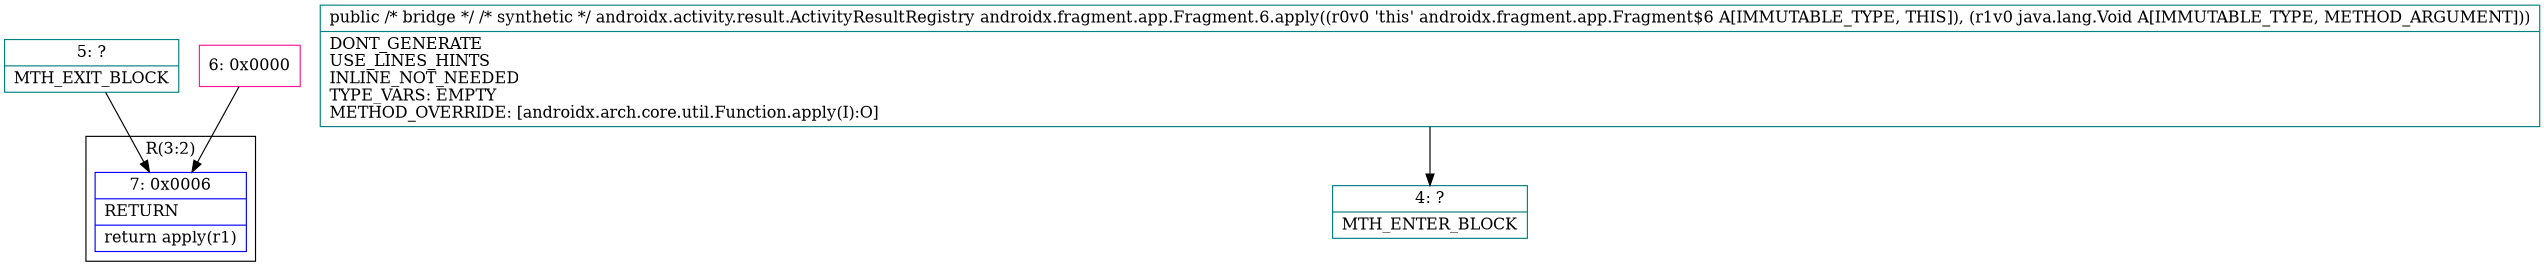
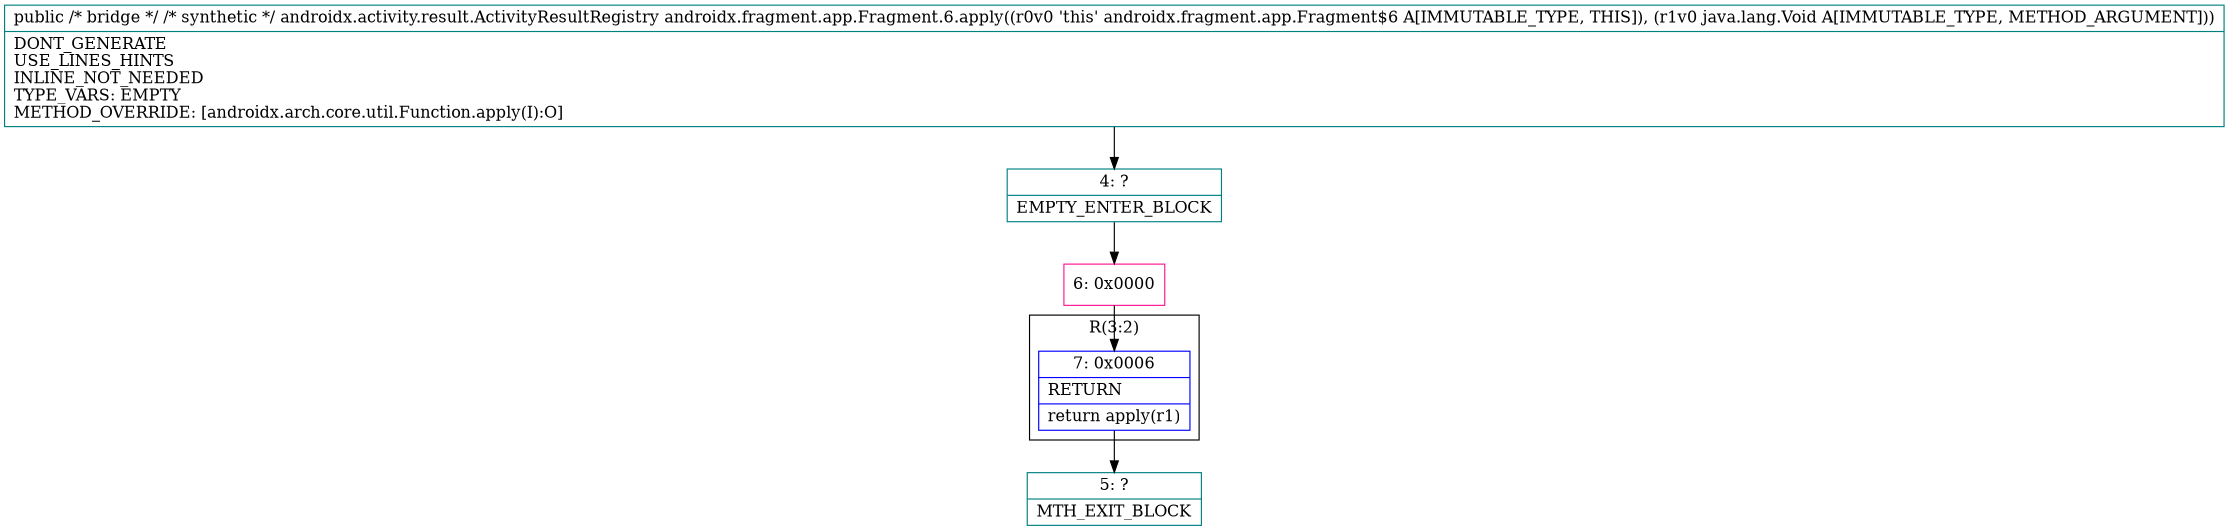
edge "5: ?" -> "7: 0x0006": reversed
node "4: ?": text "MTH_ENTER_BLOCK" -> "EMPTY_ENTER_BLOCK"
edge "4: ?" -> "6: 0x0000": added
